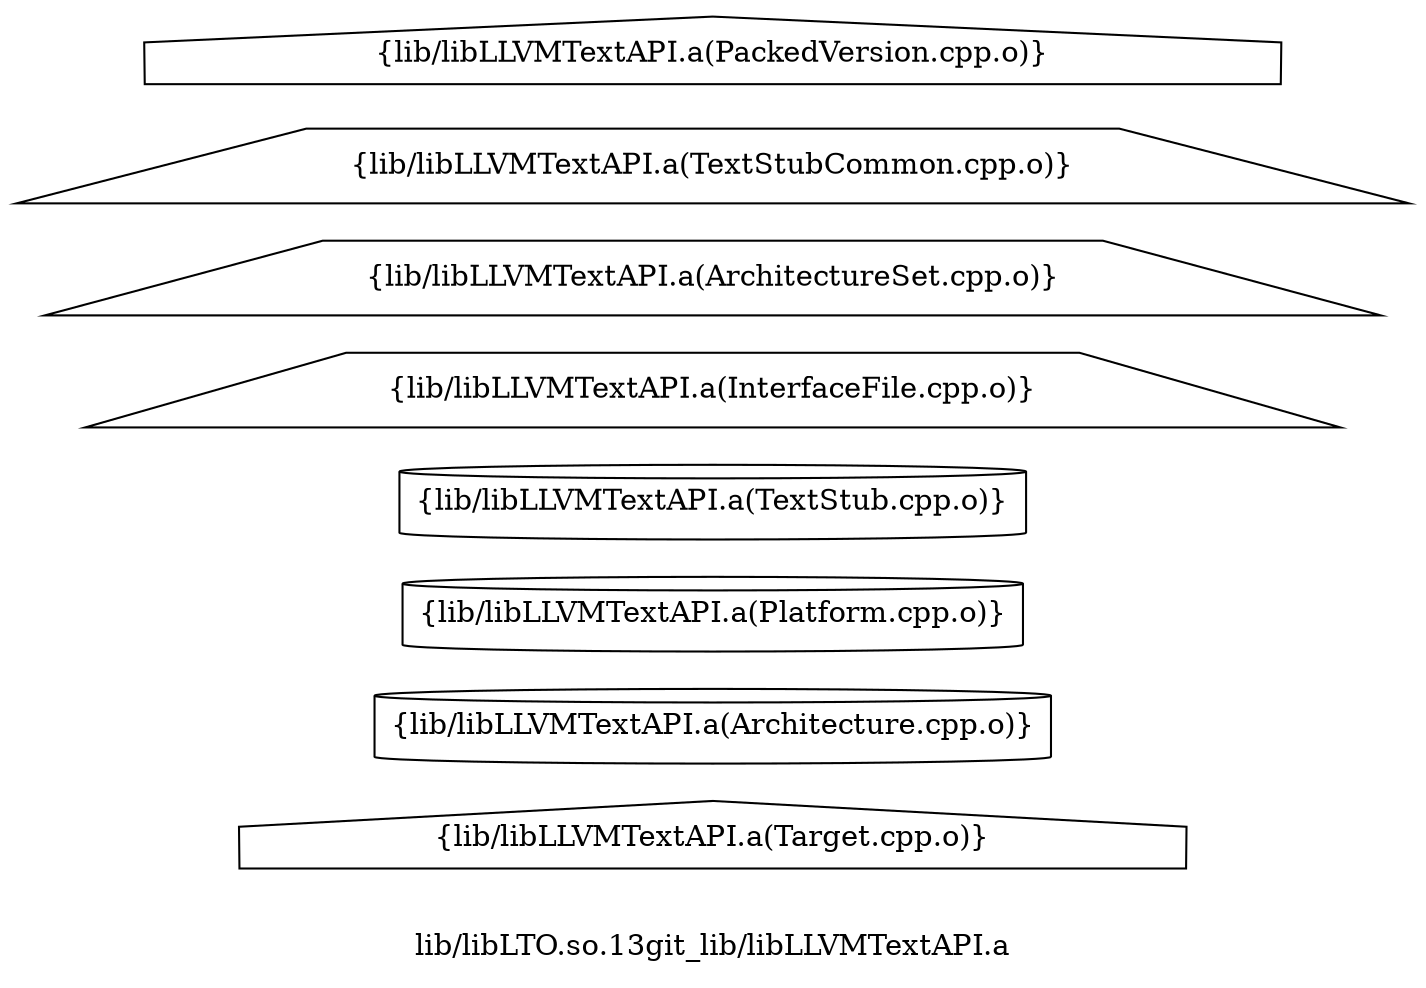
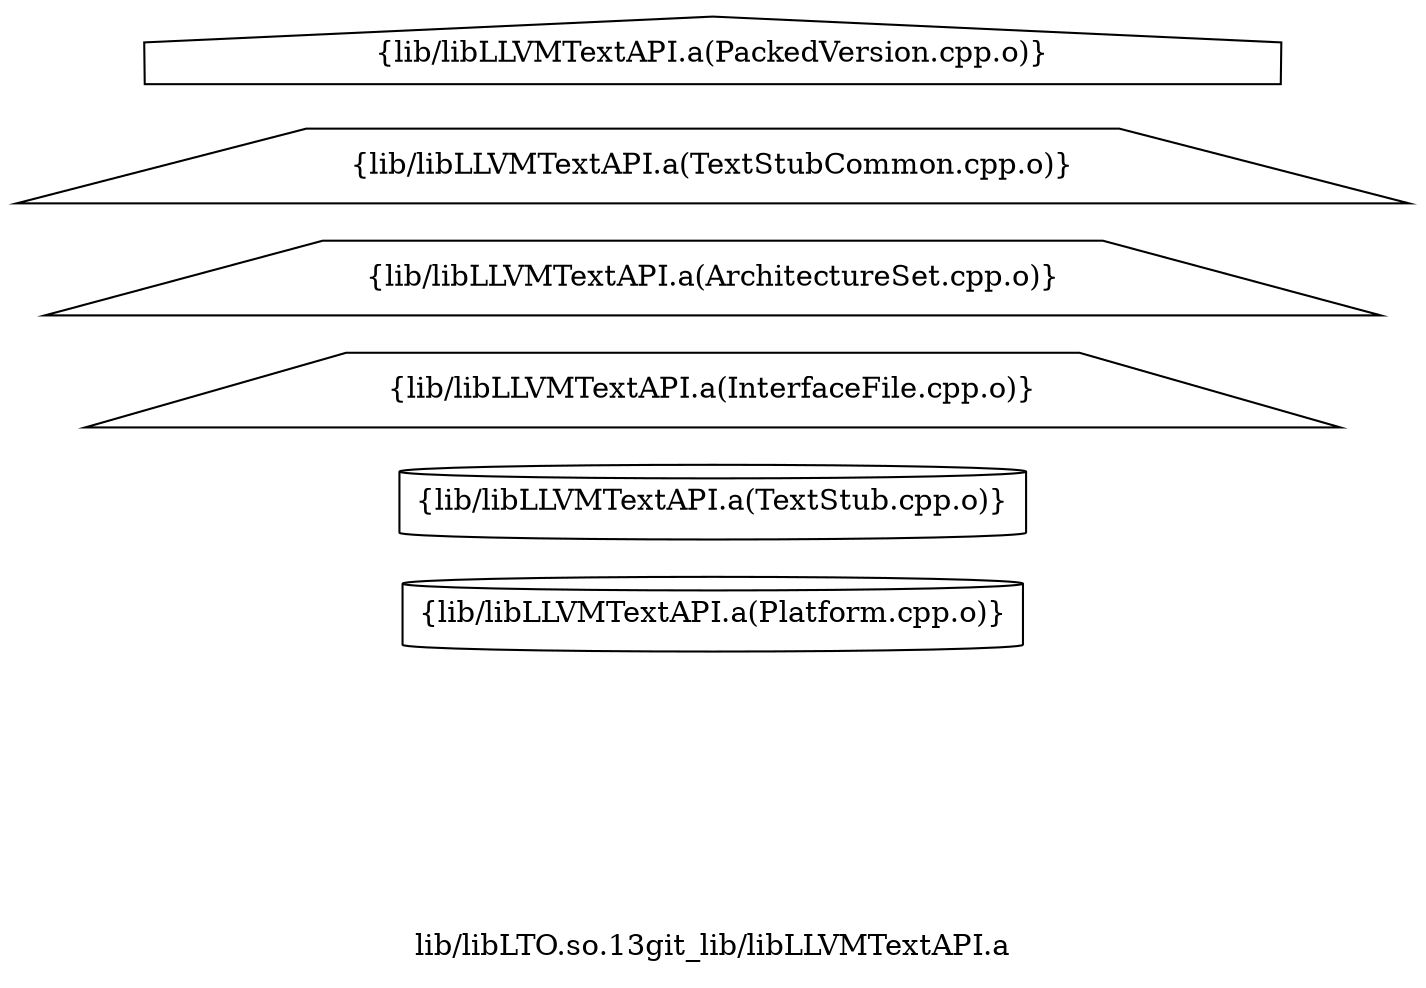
node "{lib/libLLVMTextAPI.a(Architecture.cpp.o)}": removed
node "{lib/libLLVMTextAPI.a(Target.cpp.o)}": removed
